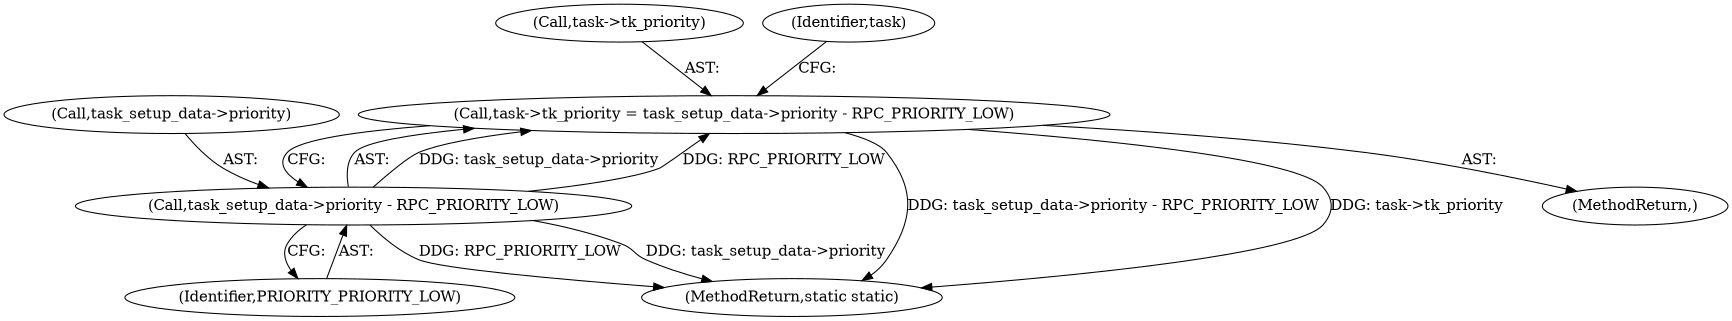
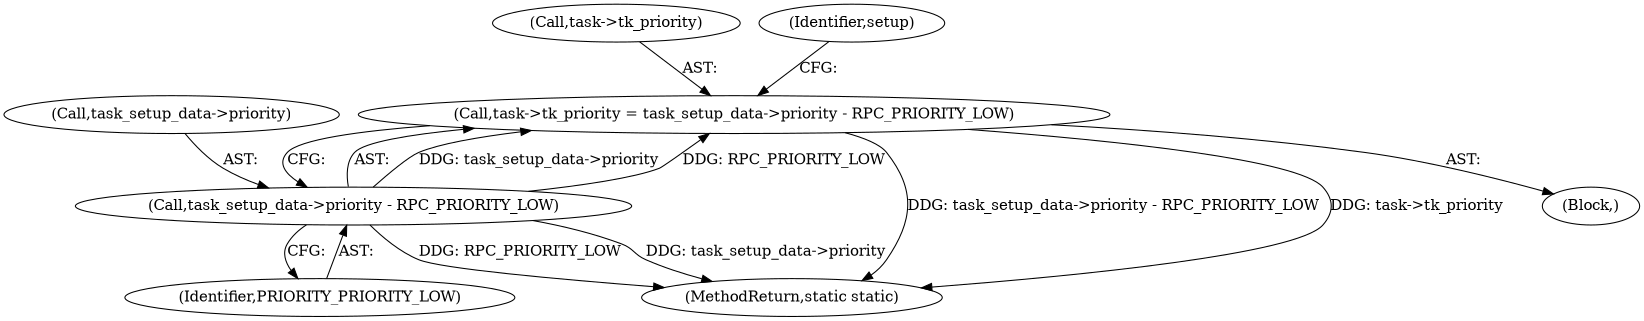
node "(Identifier,task)": label "(Identifier,task)" -> "(Identifier,setup)"
node "(MethodReturn,)": label "(MethodReturn,)" -> "(Block,)"
